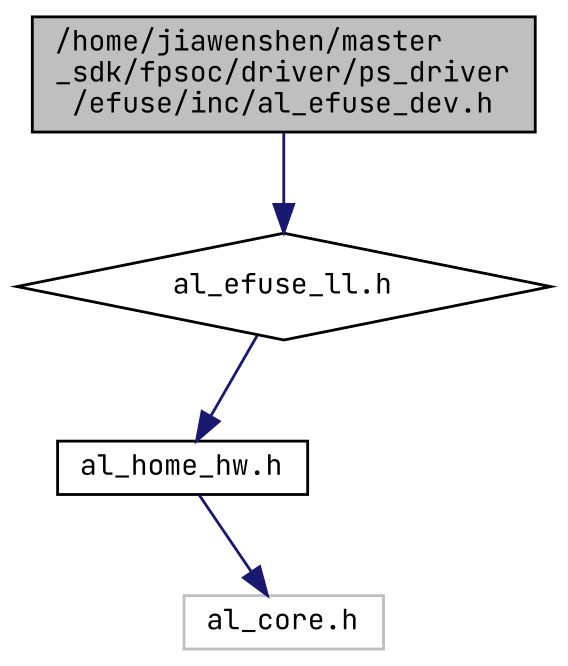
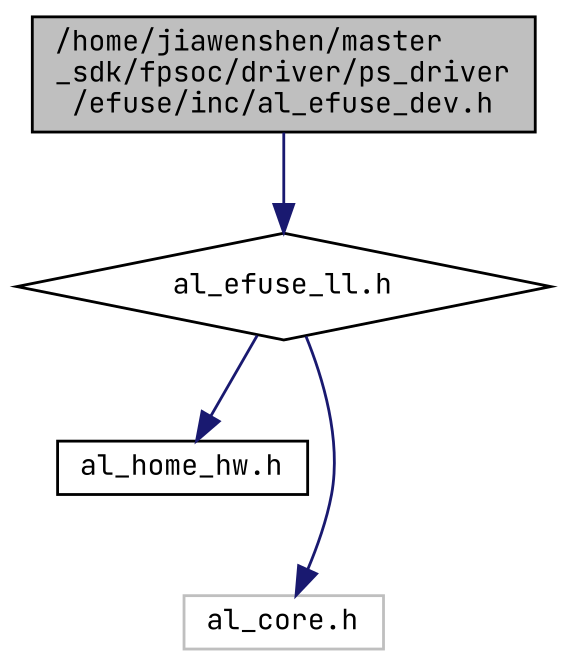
edge "al_home_hw.h" -> "al_core.h": now "al_efuse_ll.h" -> "al_core.h"
